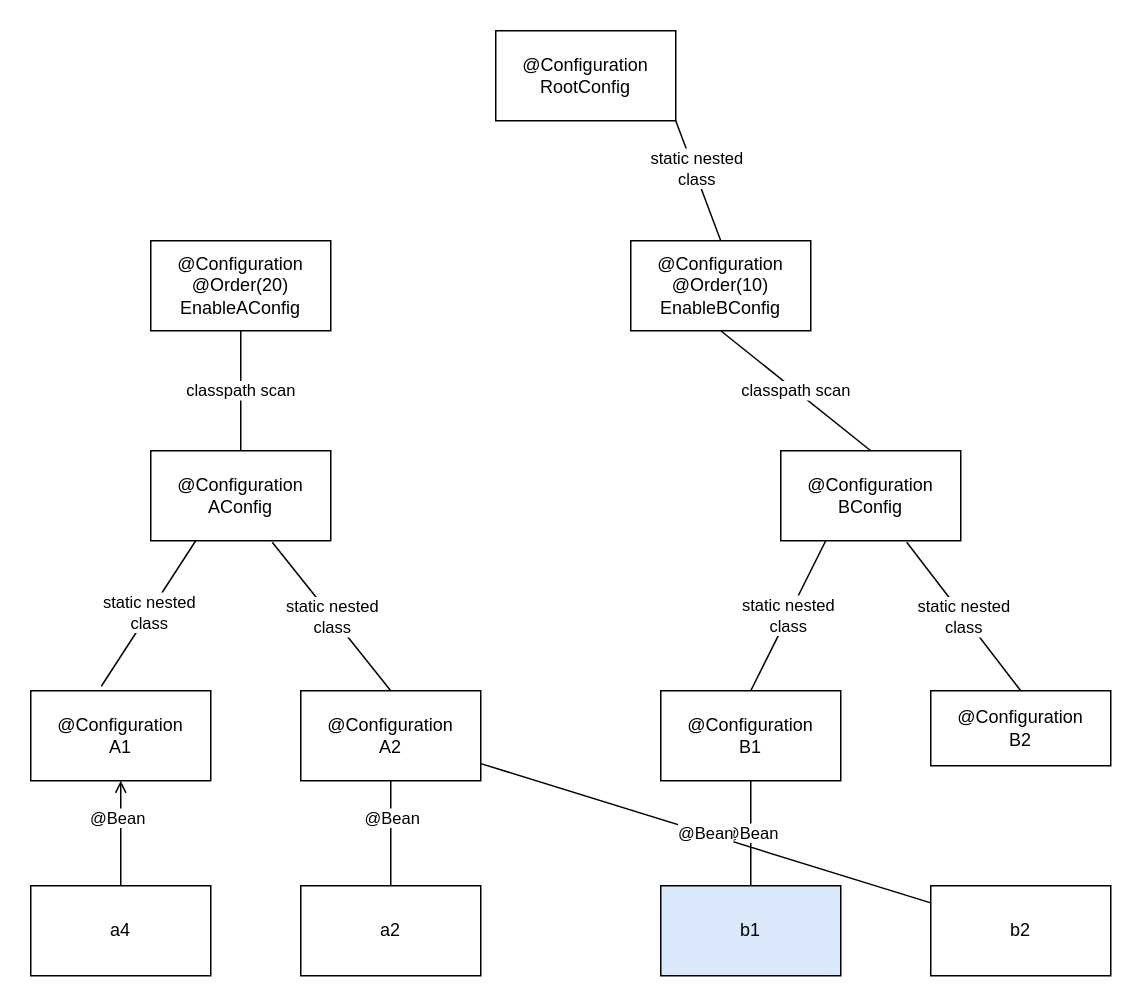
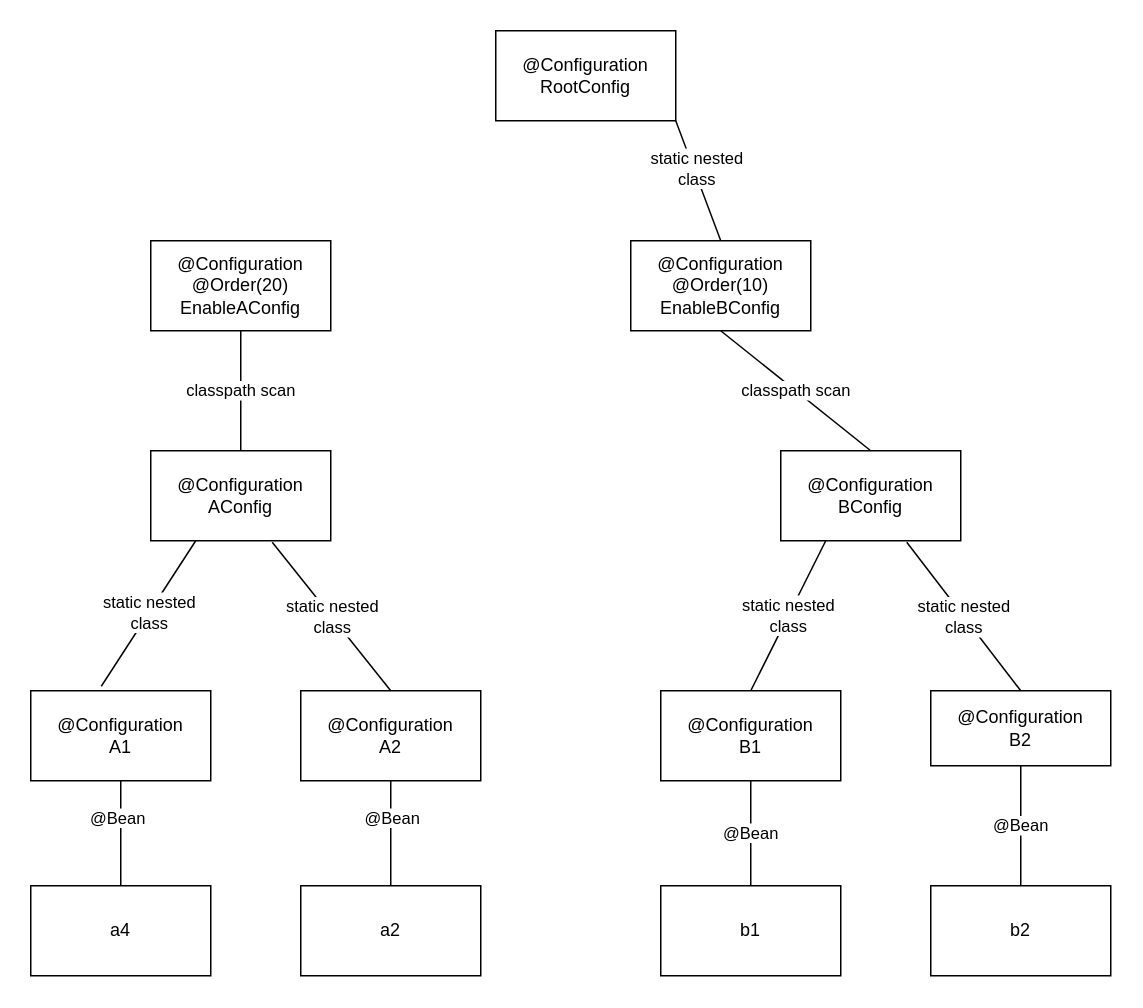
edge "a4" -> "@Configuration A1": arrowhead open -> none
edge "@Configuration A2" -- "b2": now "@Configuration B2" -- "b2"
node "b1": fillcolor #dae8fc -> #ffffff
